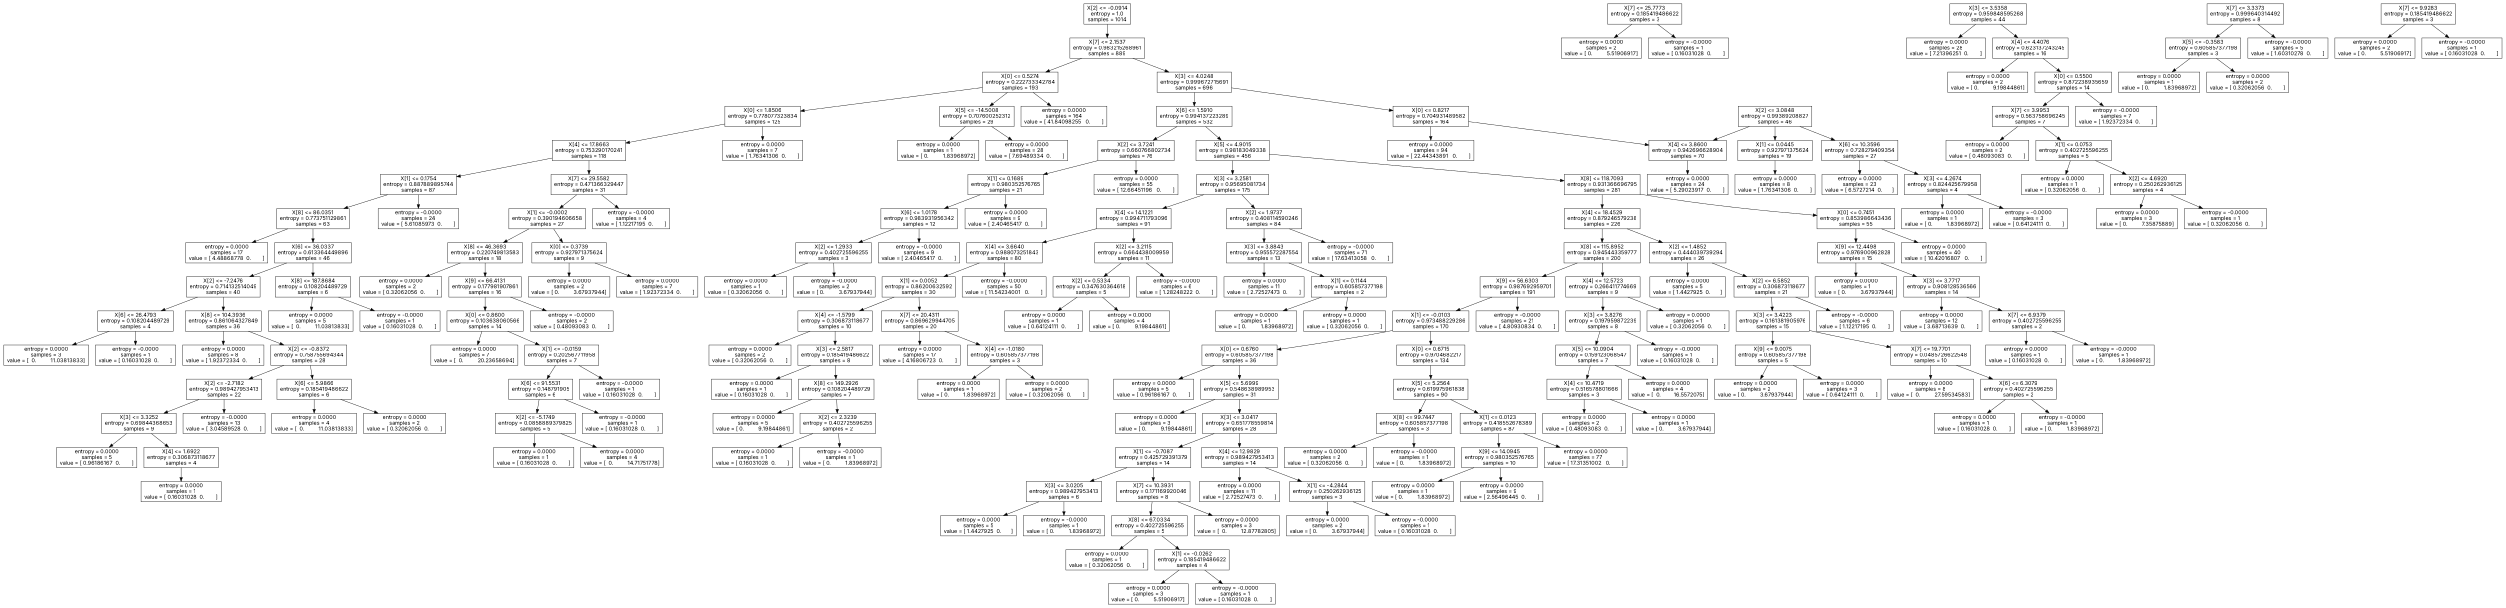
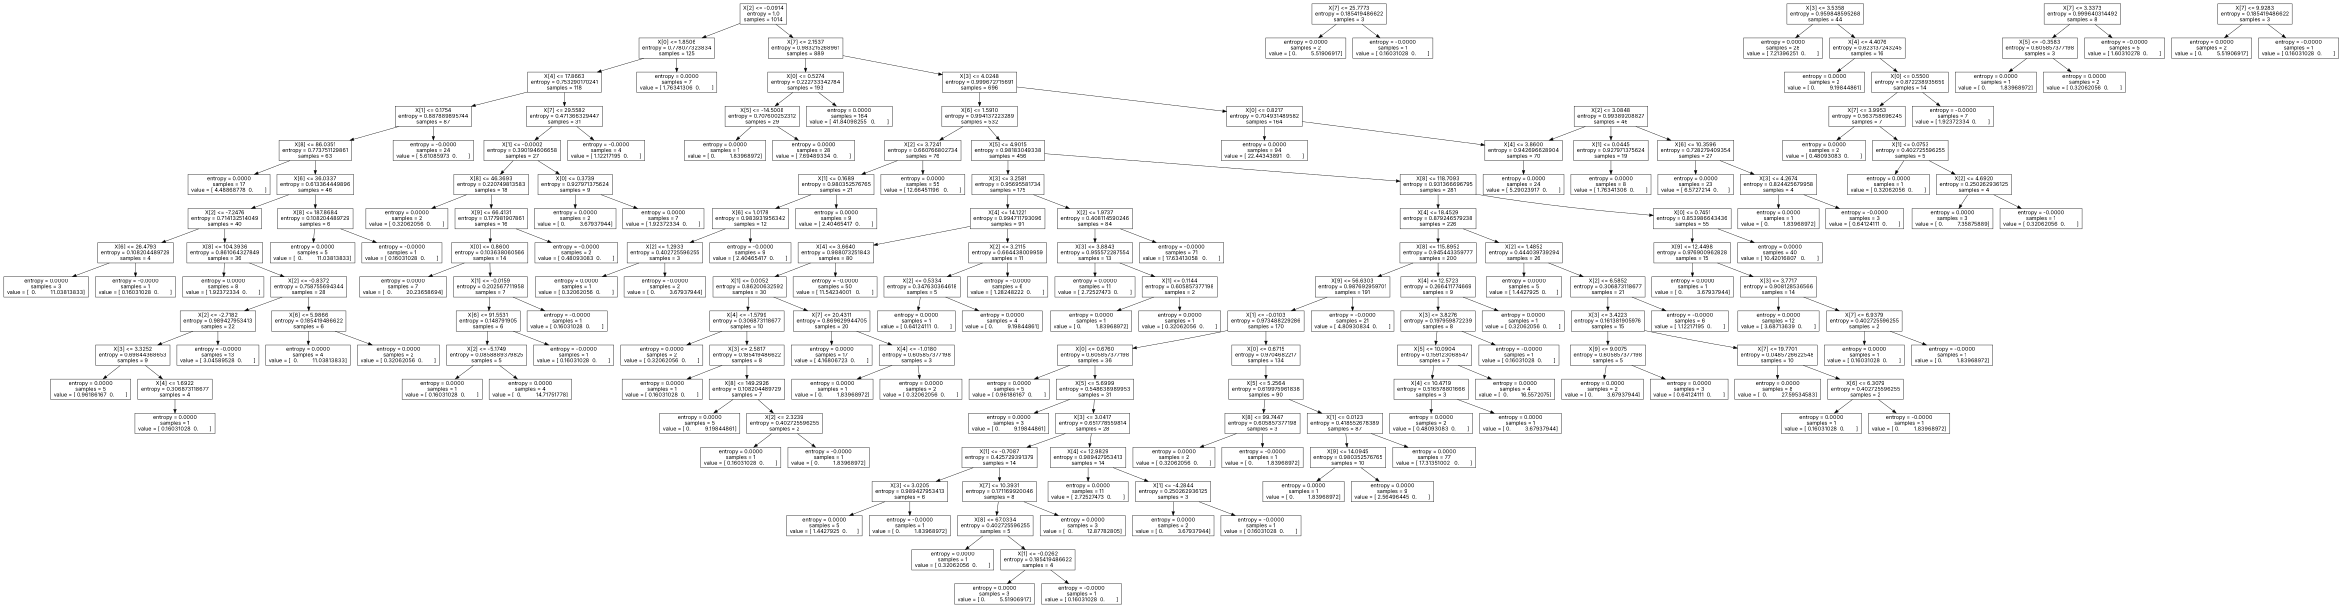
edge "X[0] <= 0.5274 entropy = 0.222733342784 samples = 193" -> "X[0] <= 1.8506 entropy = 0.778077323834 samples = 125": now "X[2] <= -0.0914 entropy = 1.0 samples = 1014" -> "X[0] <= 1.8506 entropy = 0.778077323834 samples = 125"
node "X[3] <= 3.2581 entropy = 0.95695081734 samples = 175": label "X[3] <= 3.2581 entropy = 0.95695081734 samples = 175" -> "X[3] <= 3.2581 entropy = 0.95695581734 samples = 175"
